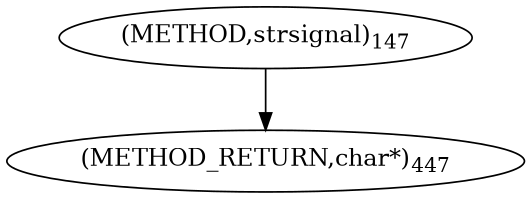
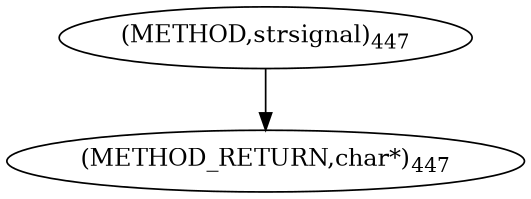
node "(METHOD,strsignal)": text "147" -> "447"
